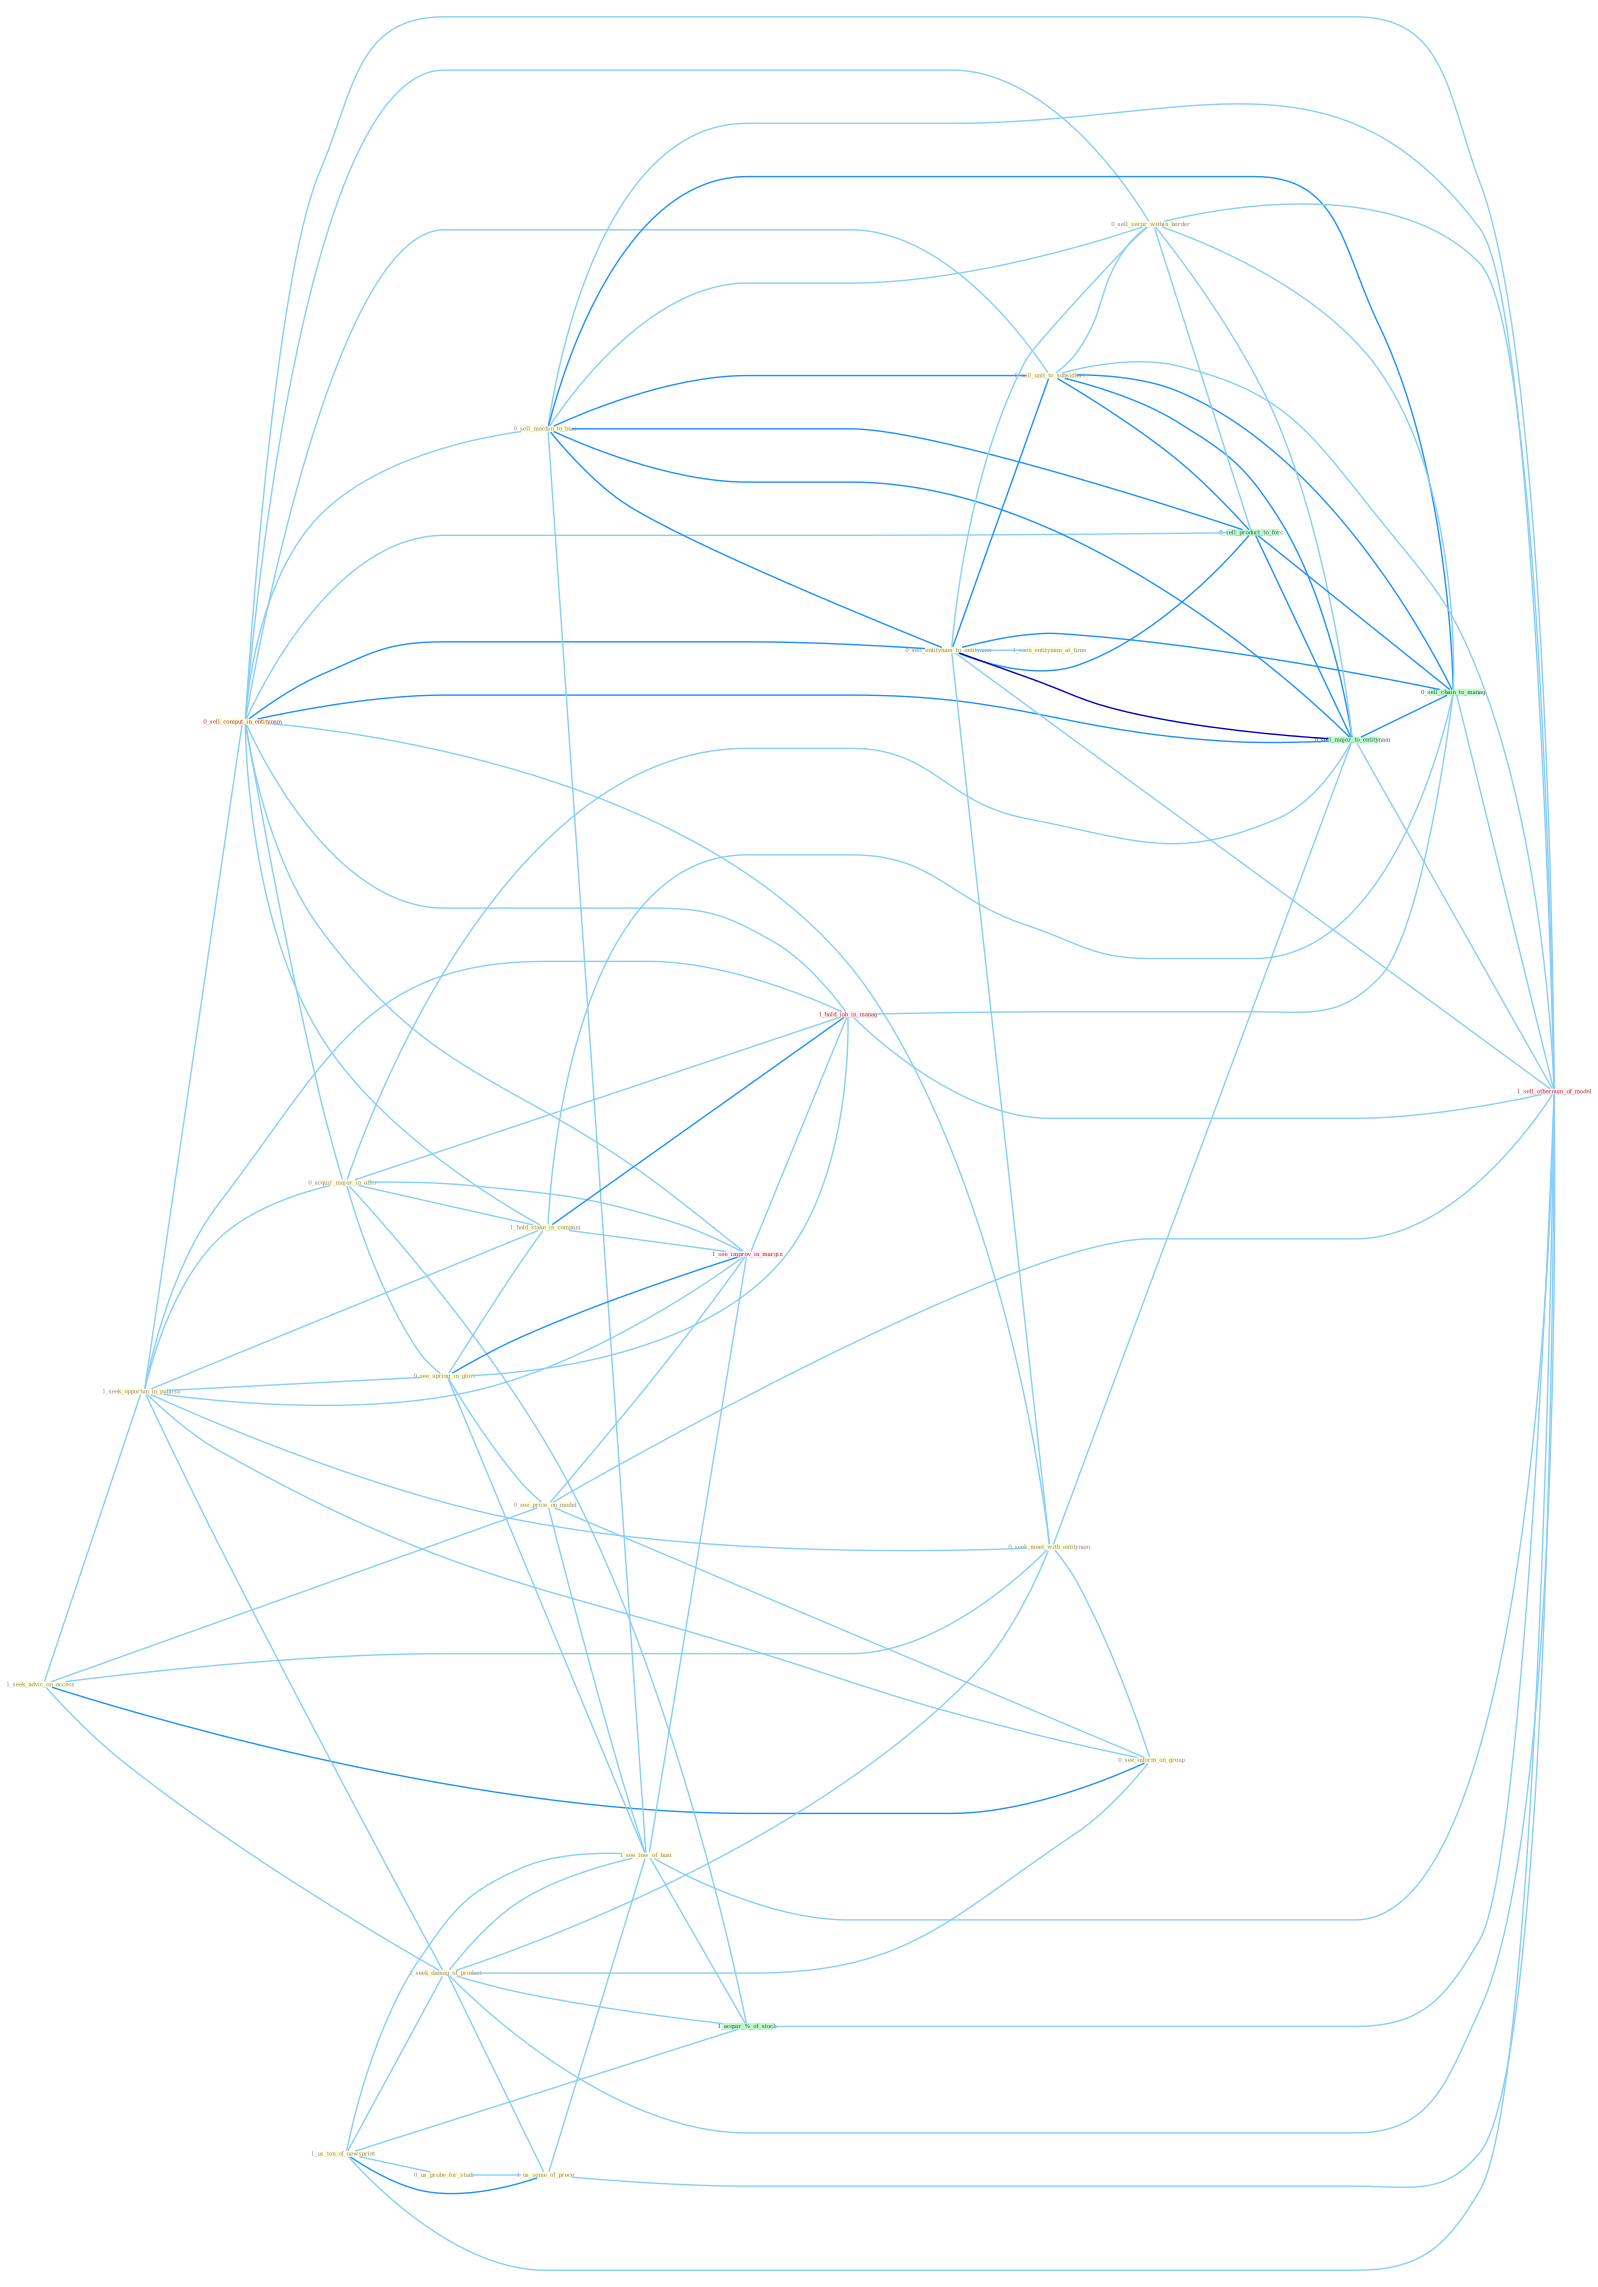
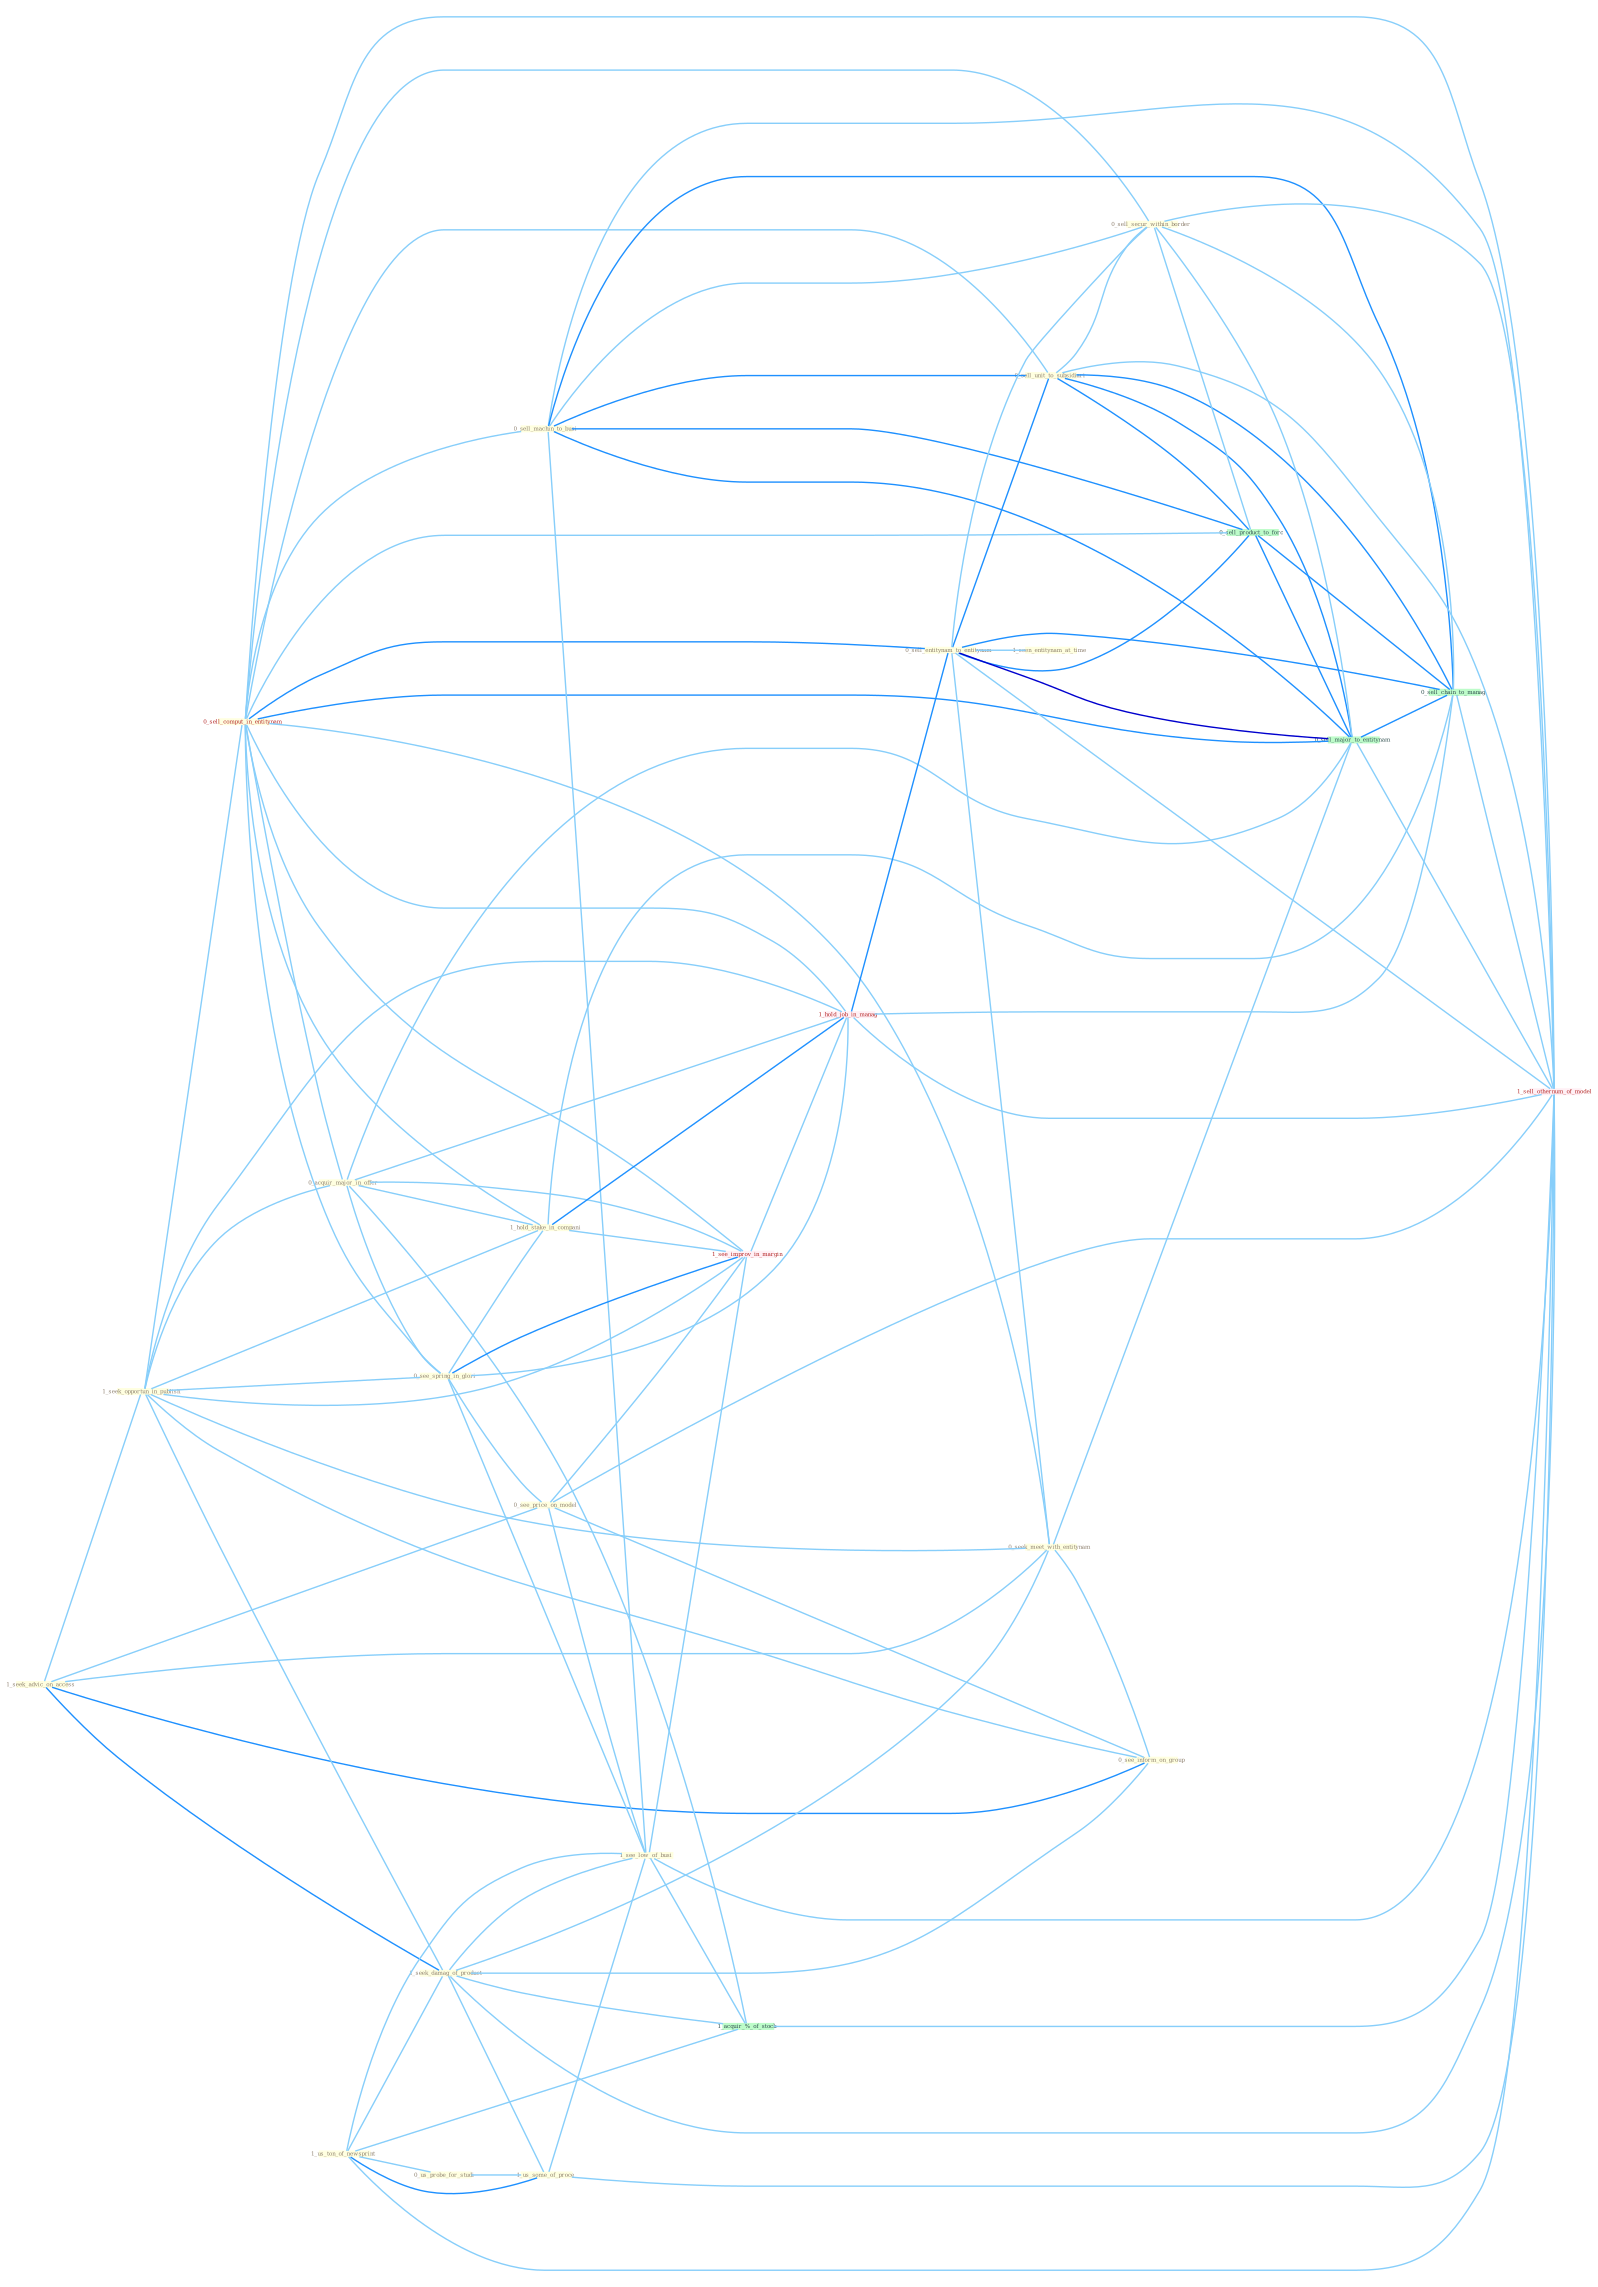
edge "0_sell_machin_to_busi" -- "0_sell_entitynam_to_entitynam": now "1_hold_job_in_manag" -- "0_sell_entitynam_to_entitynam"
edge "0_sell_comput_in_entitynam" -- "0_see_spring_in_glori": added
edge "1_seek_advic_on_access" -- "1_seek_damag_of_product": color #87cefa -> #1e90ff
